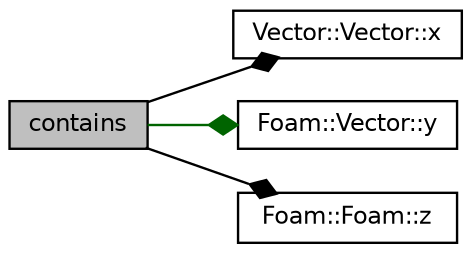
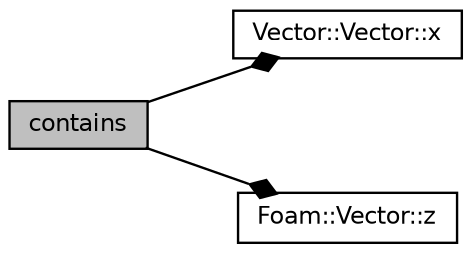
node "Foam::Vector::y": removed
node "Foam::Foam::z": label "Foam::Foam::z" -> "Foam::Vector::z"
